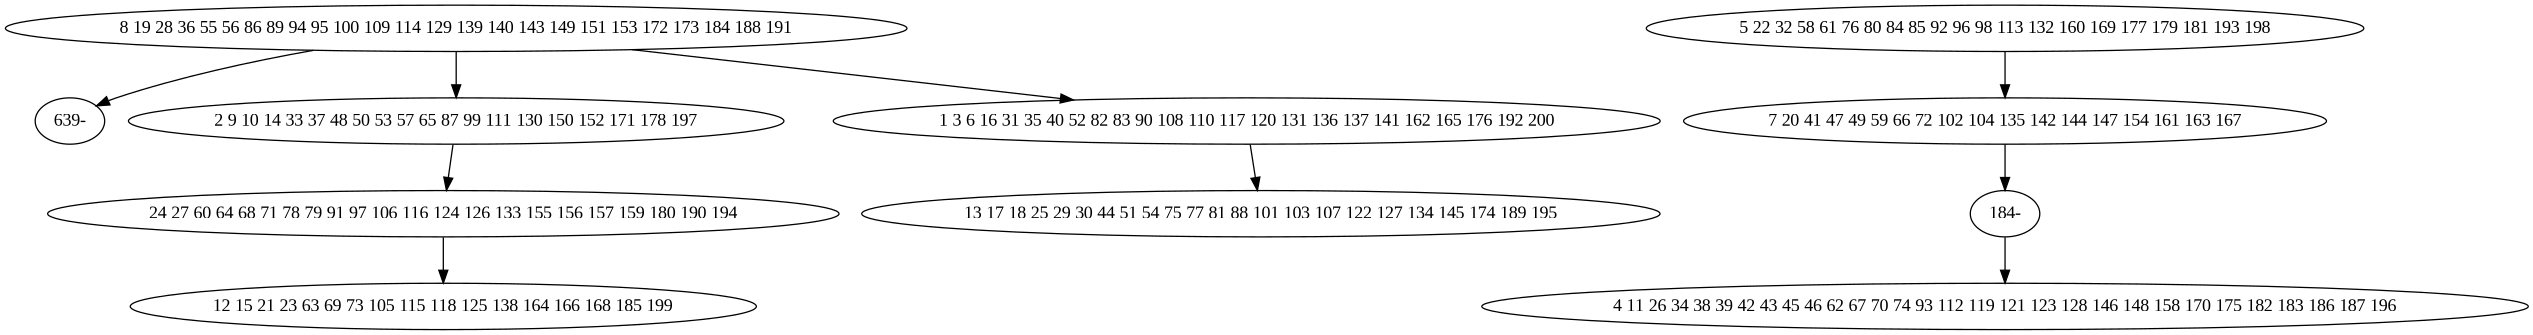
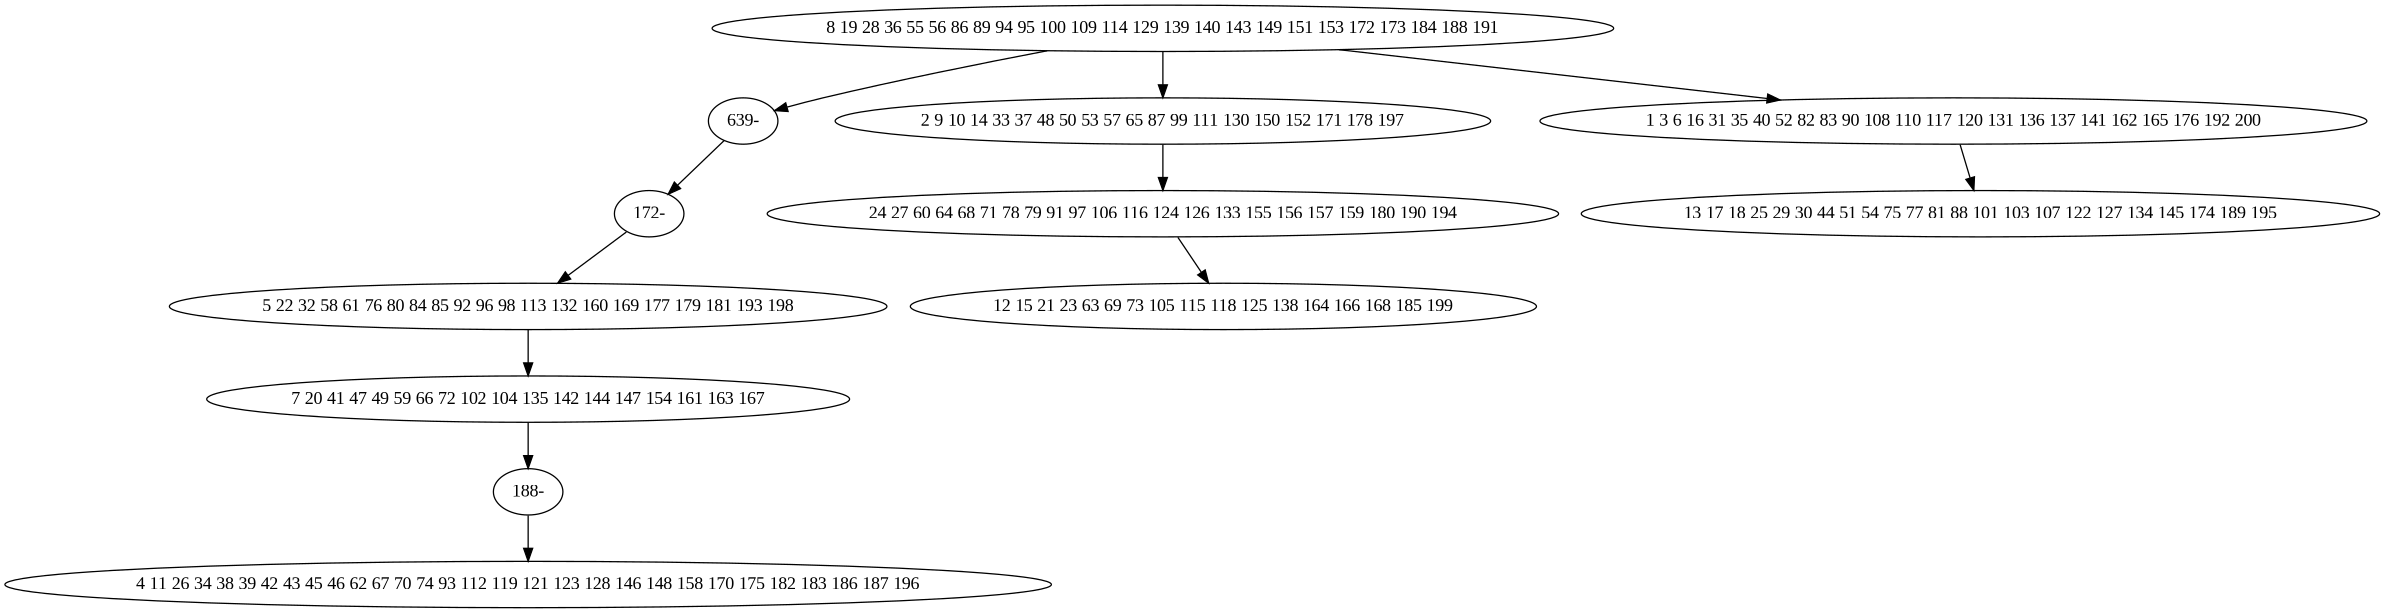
node "172-": added
node "184-": label "184-" -> "188-"
